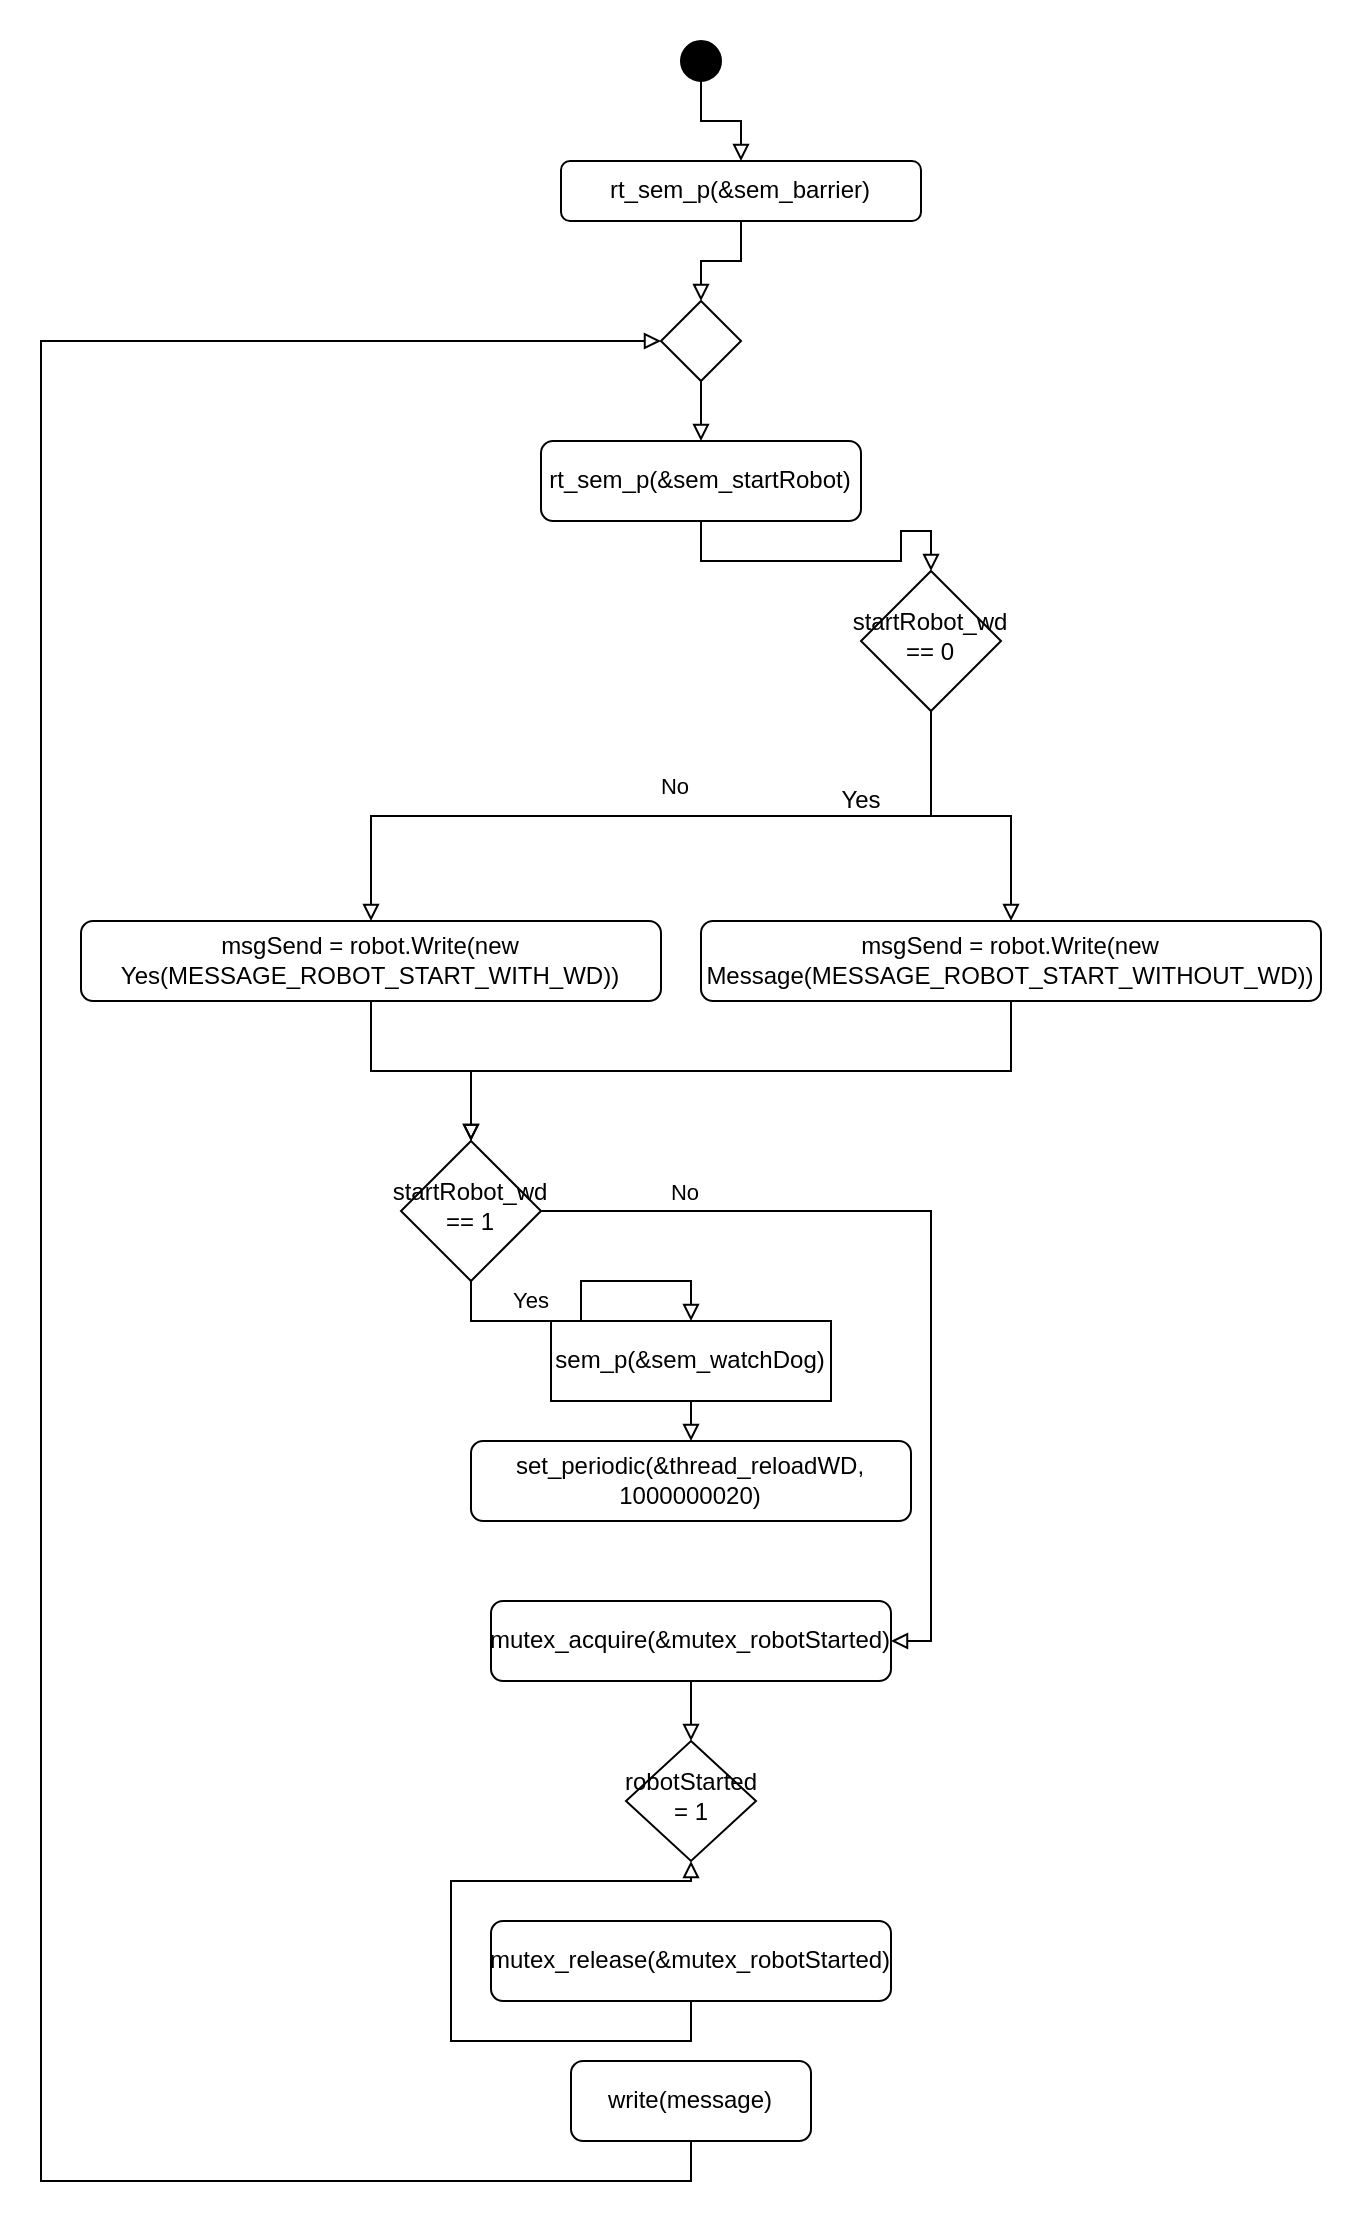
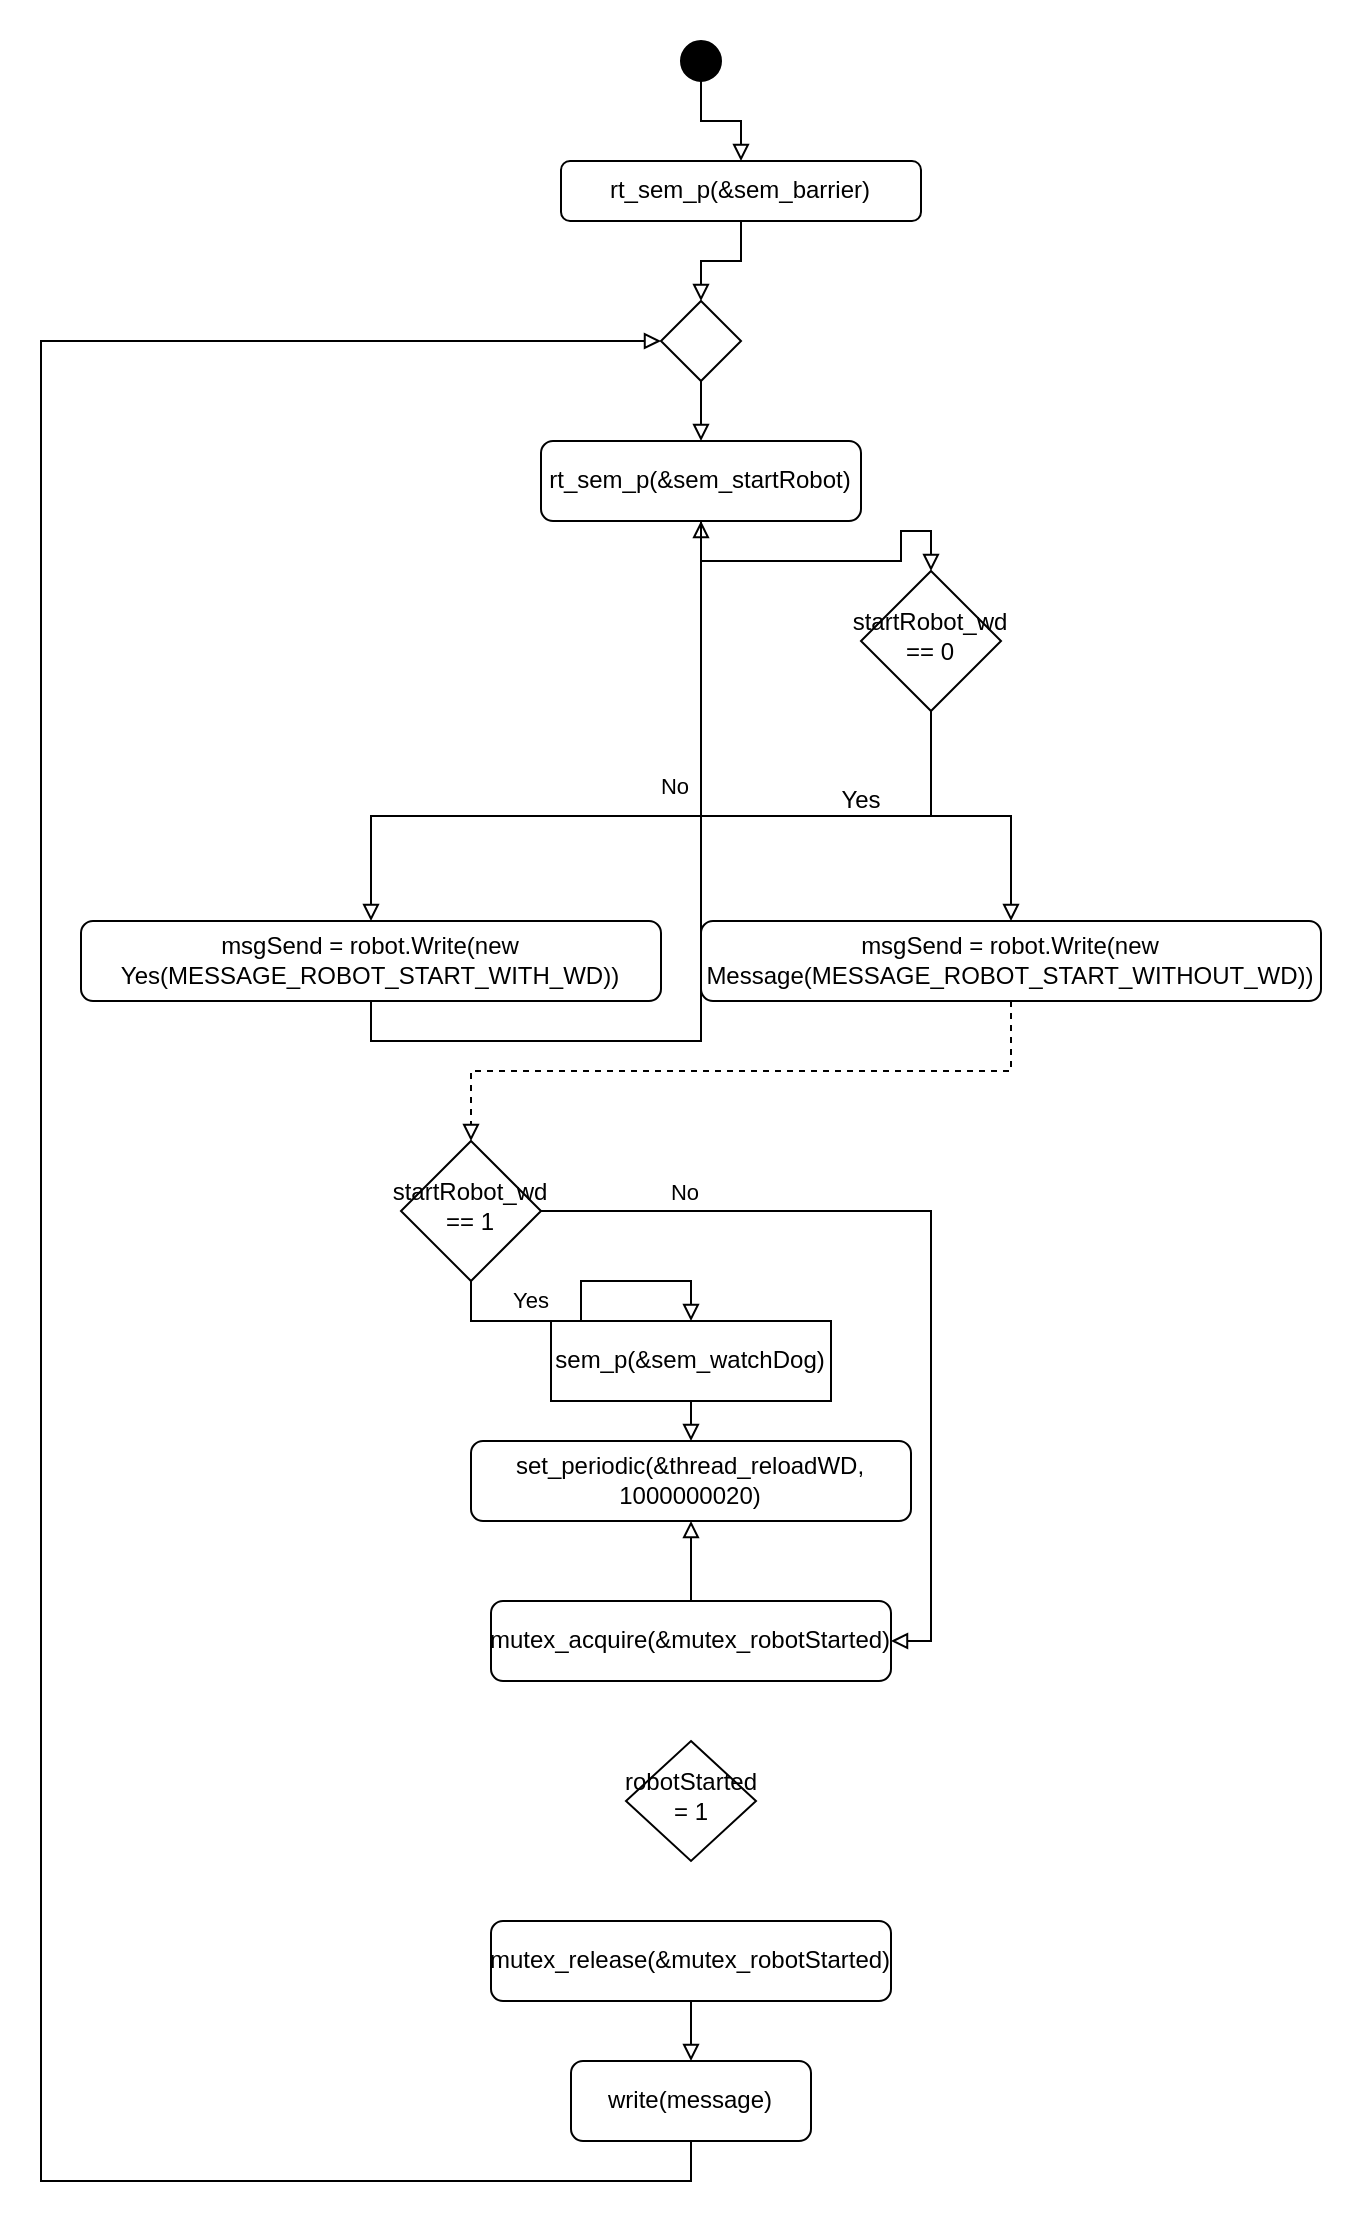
edge "msgSend = robot.Write(new Yes(MESSAGE_ROBOT_START_WITH_WD))" -> "startRobot_wd == 1": now "msgSend = robot.Write(new Yes(MESSAGE_ROBOT_START_WITH_WD))" -> "rt_sem_p(&sem_startRobot)"
edge "msgSend = robot.Write(new Message(MESSAGE_ROBOT_START_WITHOUT_WD))" -> "startRobot_wd == 1": style solid -> dashed
edge "mutex_acquire(&mutex_robotStarted)" -> "robotStarted = 1": now "mutex_acquire(&mutex_robotStarted)" -> "set_periodic(&thread_reloadWD, 1000000020)"
edge "mutex_release(&mutex_robotStarted)" -> "robotStarted = 1": now "mutex_release(&mutex_robotStarted)" -> "write(message)"
